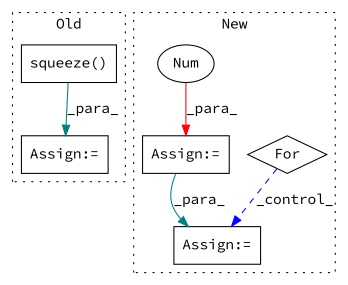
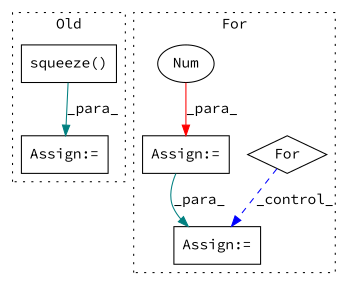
cluster "New": label "New" -> "For"
